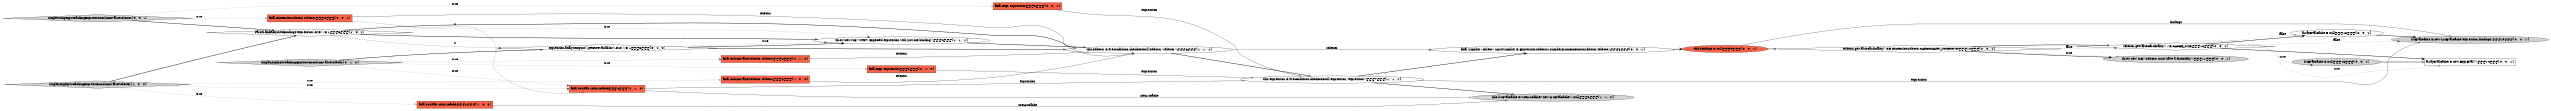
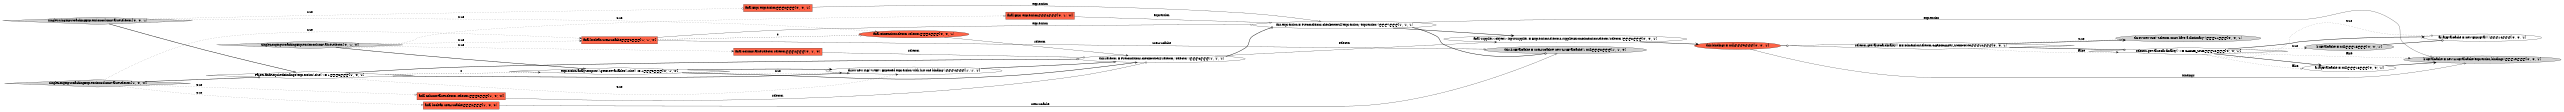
node "final DimensionSelector selector@@@2@@@['0', '0', '1']": shape box -> ellipse
edge "final DimensionSelector selector@@@2@@@['0', '0', '1']" -> "final boolean useLruCache@@@2@@@['1', '1', '0']": reversed
node "arrayEvalCache = new ExprEval((((@@@14@@@['0', '0', '1']": shape box -> ellipse
